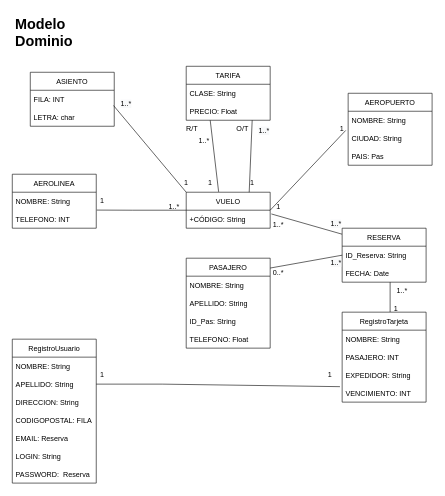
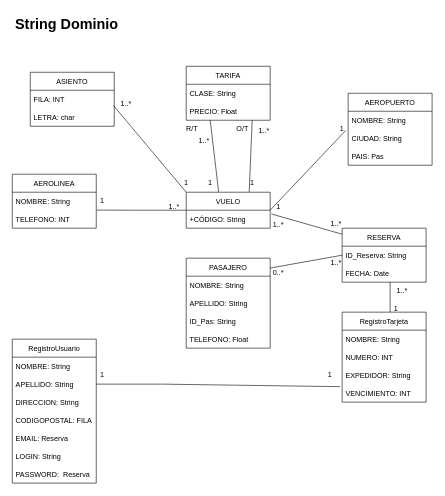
node "Modelo Dominio": label "Modelo Dominio" -> "String Dominio"
node "PASAJERO: INT": label "PASAJERO: INT" -> "NUMERO: INT"
